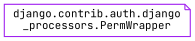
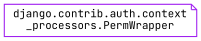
node "django.contrib.auth.django _processors.PermWrapper": label "django.contrib.auth.django _processors.PermWrapper" -> "django.contrib.auth.context _processors.PermWrapper"
